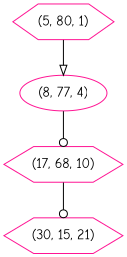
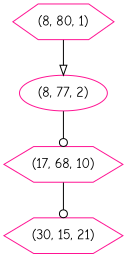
node "(5, 80, 1)": label "(5, 80, 1)" -> "(8, 80, 1)"
node "(8, 77, 4)": label "(8, 77, 4)" -> "(8, 77, 2)"
